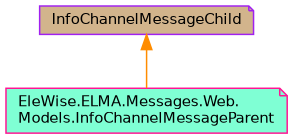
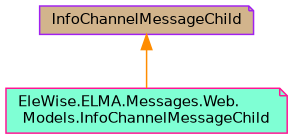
node "EleWise.ELMA.Messages.Web. Models.InfoChannelMessageParent": label "EleWise.ELMA.Messages.Web. Models.InfoChannelMessageParent" -> "EleWise.ELMA.Messages.Web. Models.InfoChannelMessageChild"
